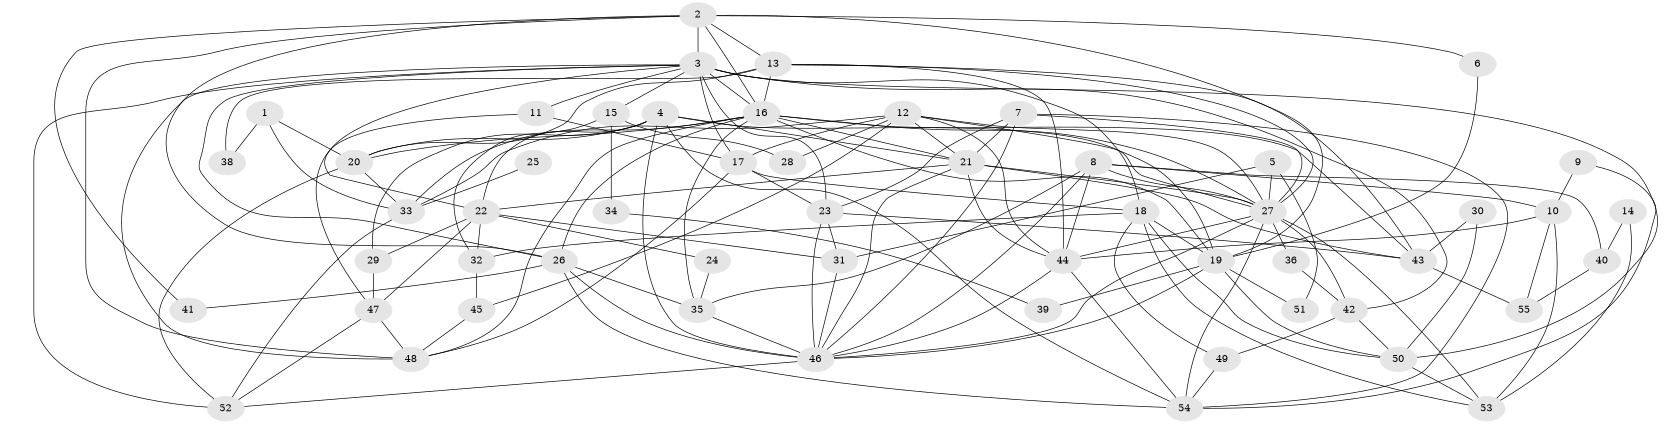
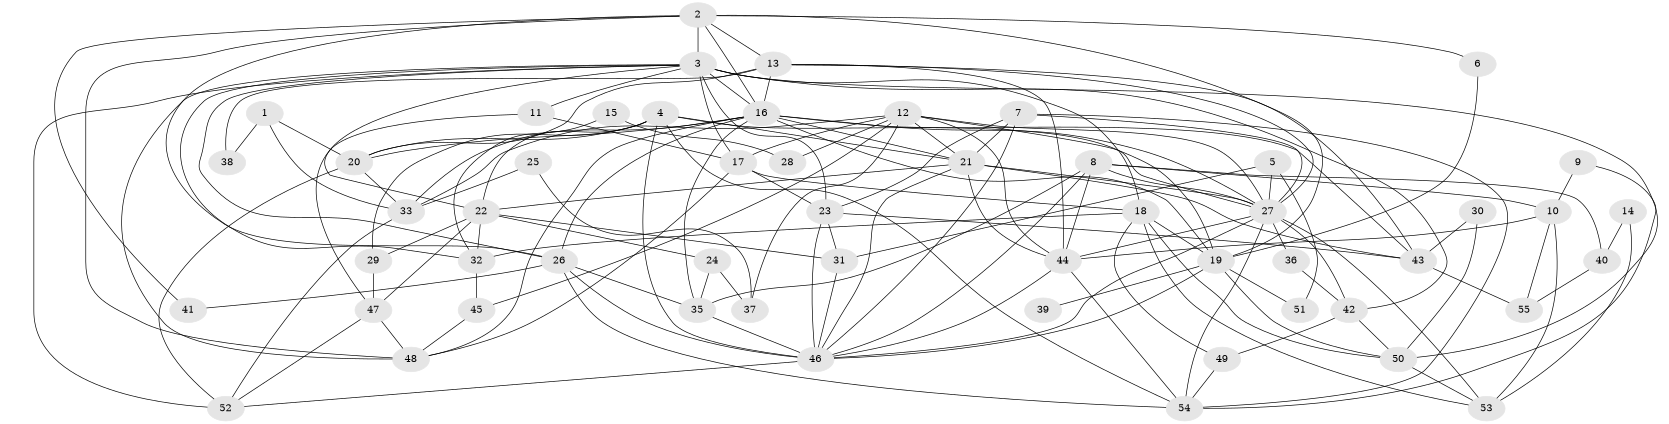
edge "3" -- "15": now "3" -- "32"
node "34": removed
node "37": added
